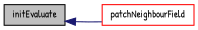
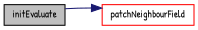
edge "patchNeighbourField" -> "initEvaluate": reversed
